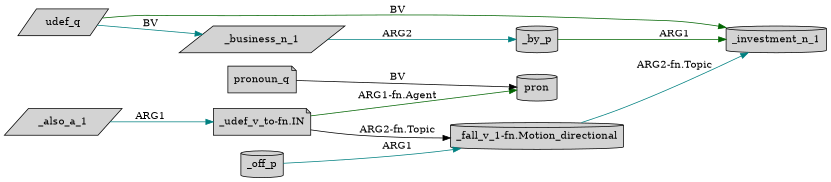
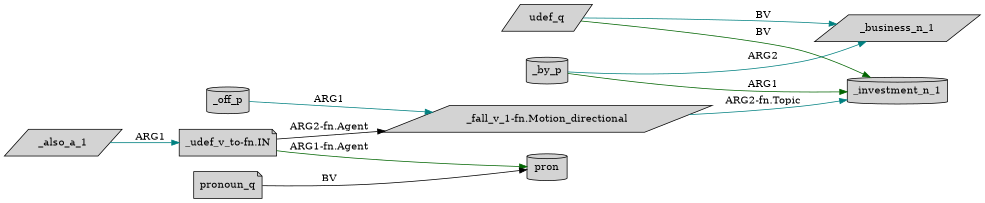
edge "_business_n_1" -> "_by_p": reversed
edge "_udef_v_to-fn.IN" -> "_fall_v_1-fn.Motion_directional": label "ARG2-fn.Topic" -> "ARG2-fn.Agent"
node "_fall_v_1-fn.Motion_directional": shape cylinder -> parallelogram
